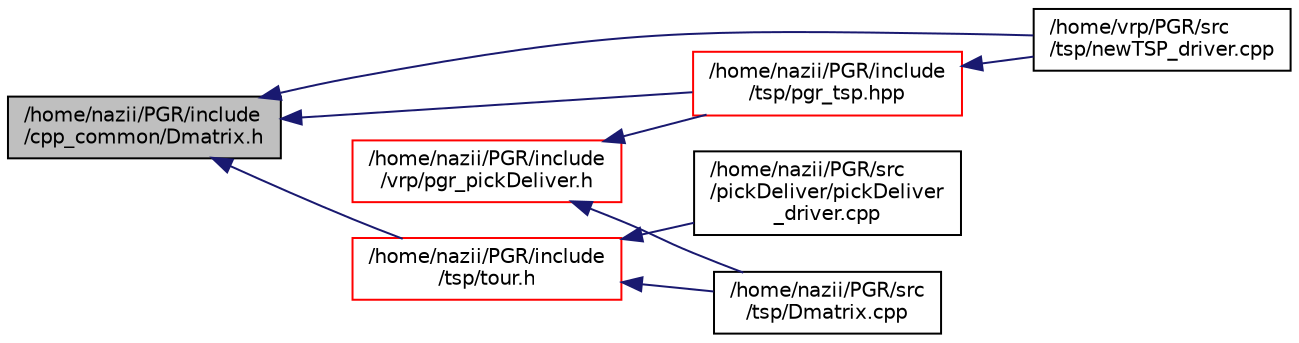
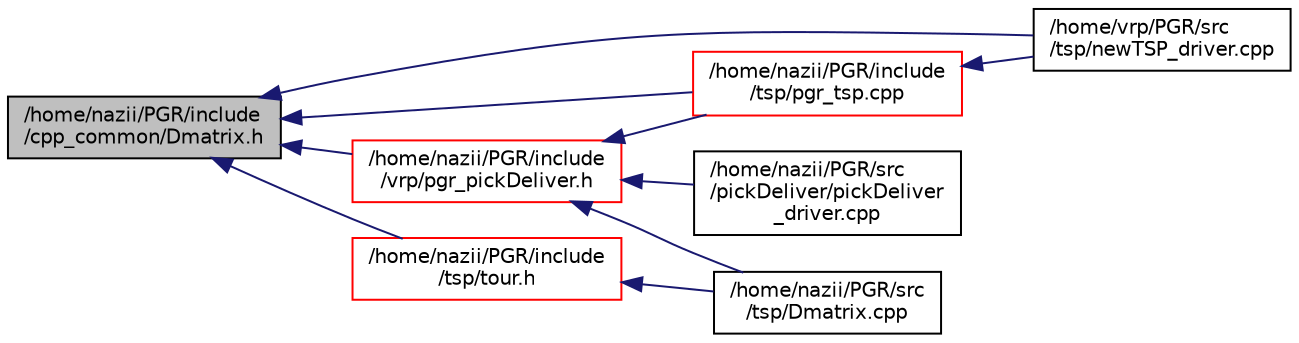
node "/home/nazii/PGR/include /tsp/pgr_tsp.hpp": label "/home/nazii/PGR/include /tsp/pgr_tsp.hpp" -> "/home/nazii/PGR/include /tsp/pgr_tsp.cpp"
edge "/home/nazii/PGR/include /vrp/pgr_pickDeliver.h" -> "/home/nazii/PGR/include /cpp_common/Dmatrix.h": added
edge "/home/nazii/PGR/src /pickDeliver/pickDeliver _driver.cpp" -> "/home/nazii/PGR/include /tsp/tour.h": now "/home/nazii/PGR/src /pickDeliver/pickDeliver _driver.cpp" -> "/home/nazii/PGR/include /vrp/pgr_pickDeliver.h"
